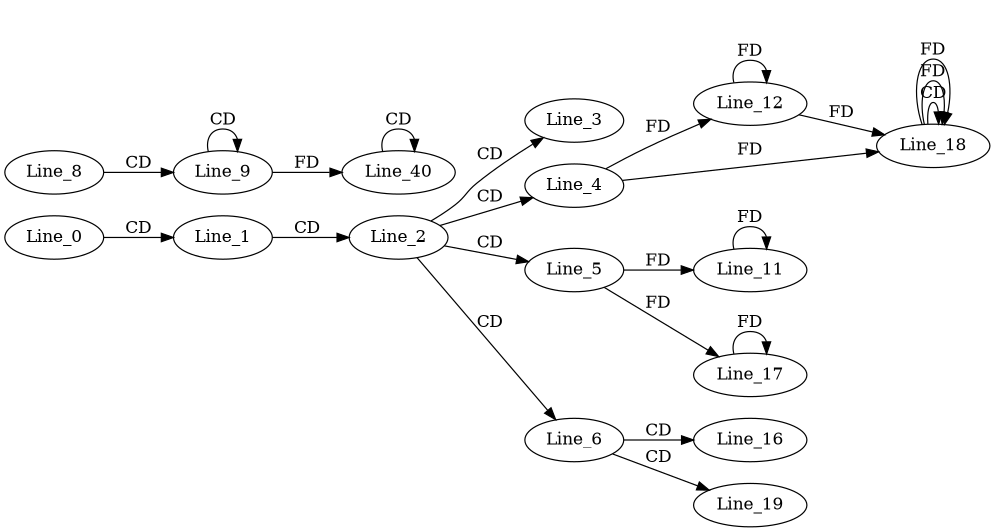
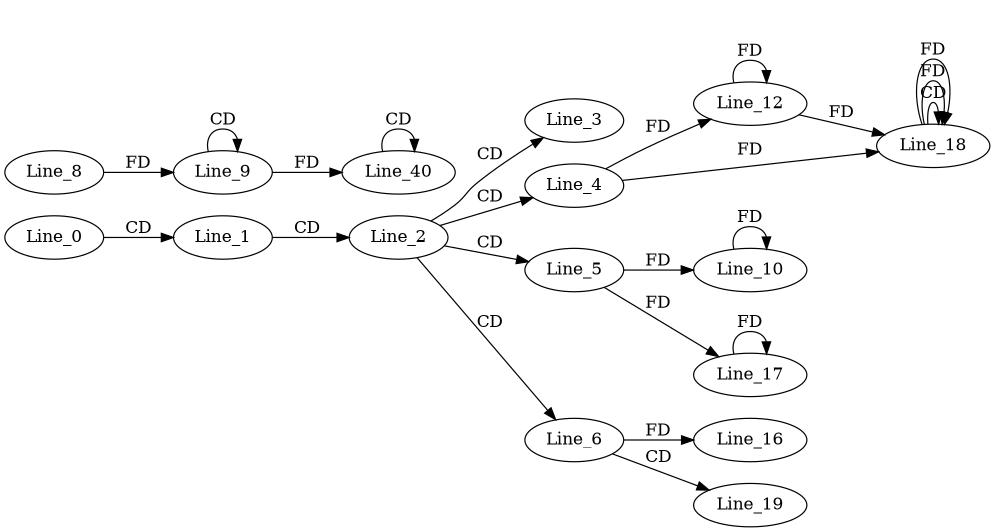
edge "Line_8" -> "Line_9": label "CD" -> "FD"
node "Line_11": label "Line_11" -> "Line_10"
edge "Line_6" -> "Line_16": label "CD" -> "FD"
